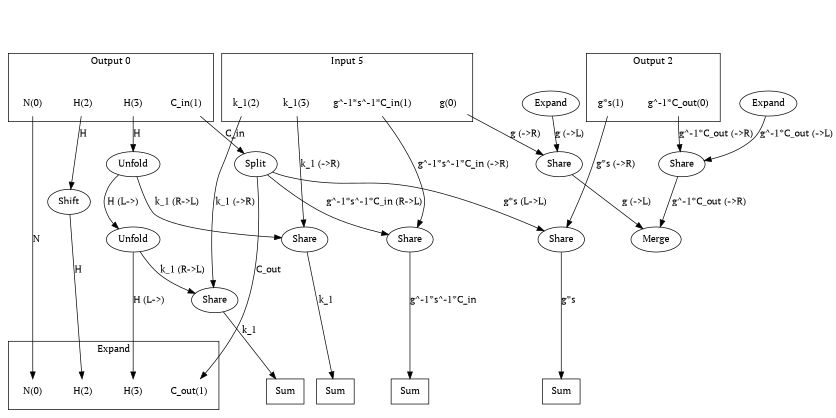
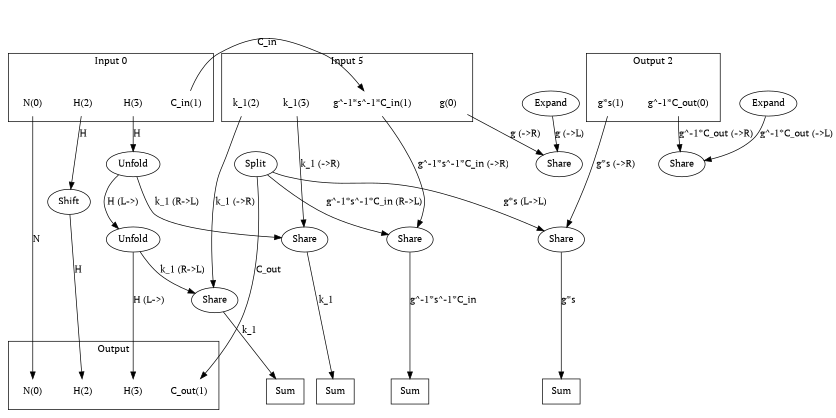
cluster "Output 0": label "Output 0" -> "Input 0"
edge "C_in(1)" -> "Split": now "C_in(1)" -> "g^-1*s^-1*C_in(1)"
node "Merge": removed
cluster "Expand": label "Expand" -> "Output"
